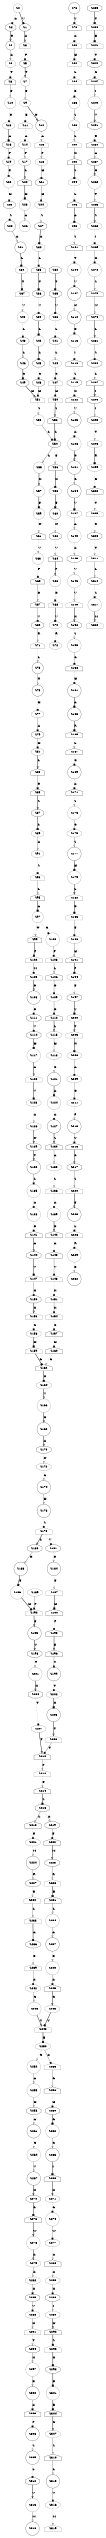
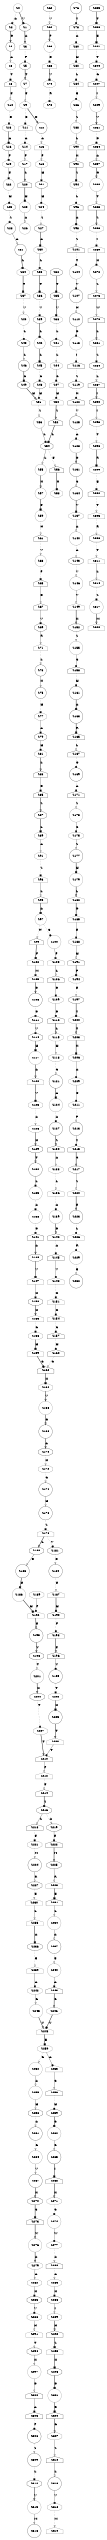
node "S60": removed
node "S300": shape circle -> house
